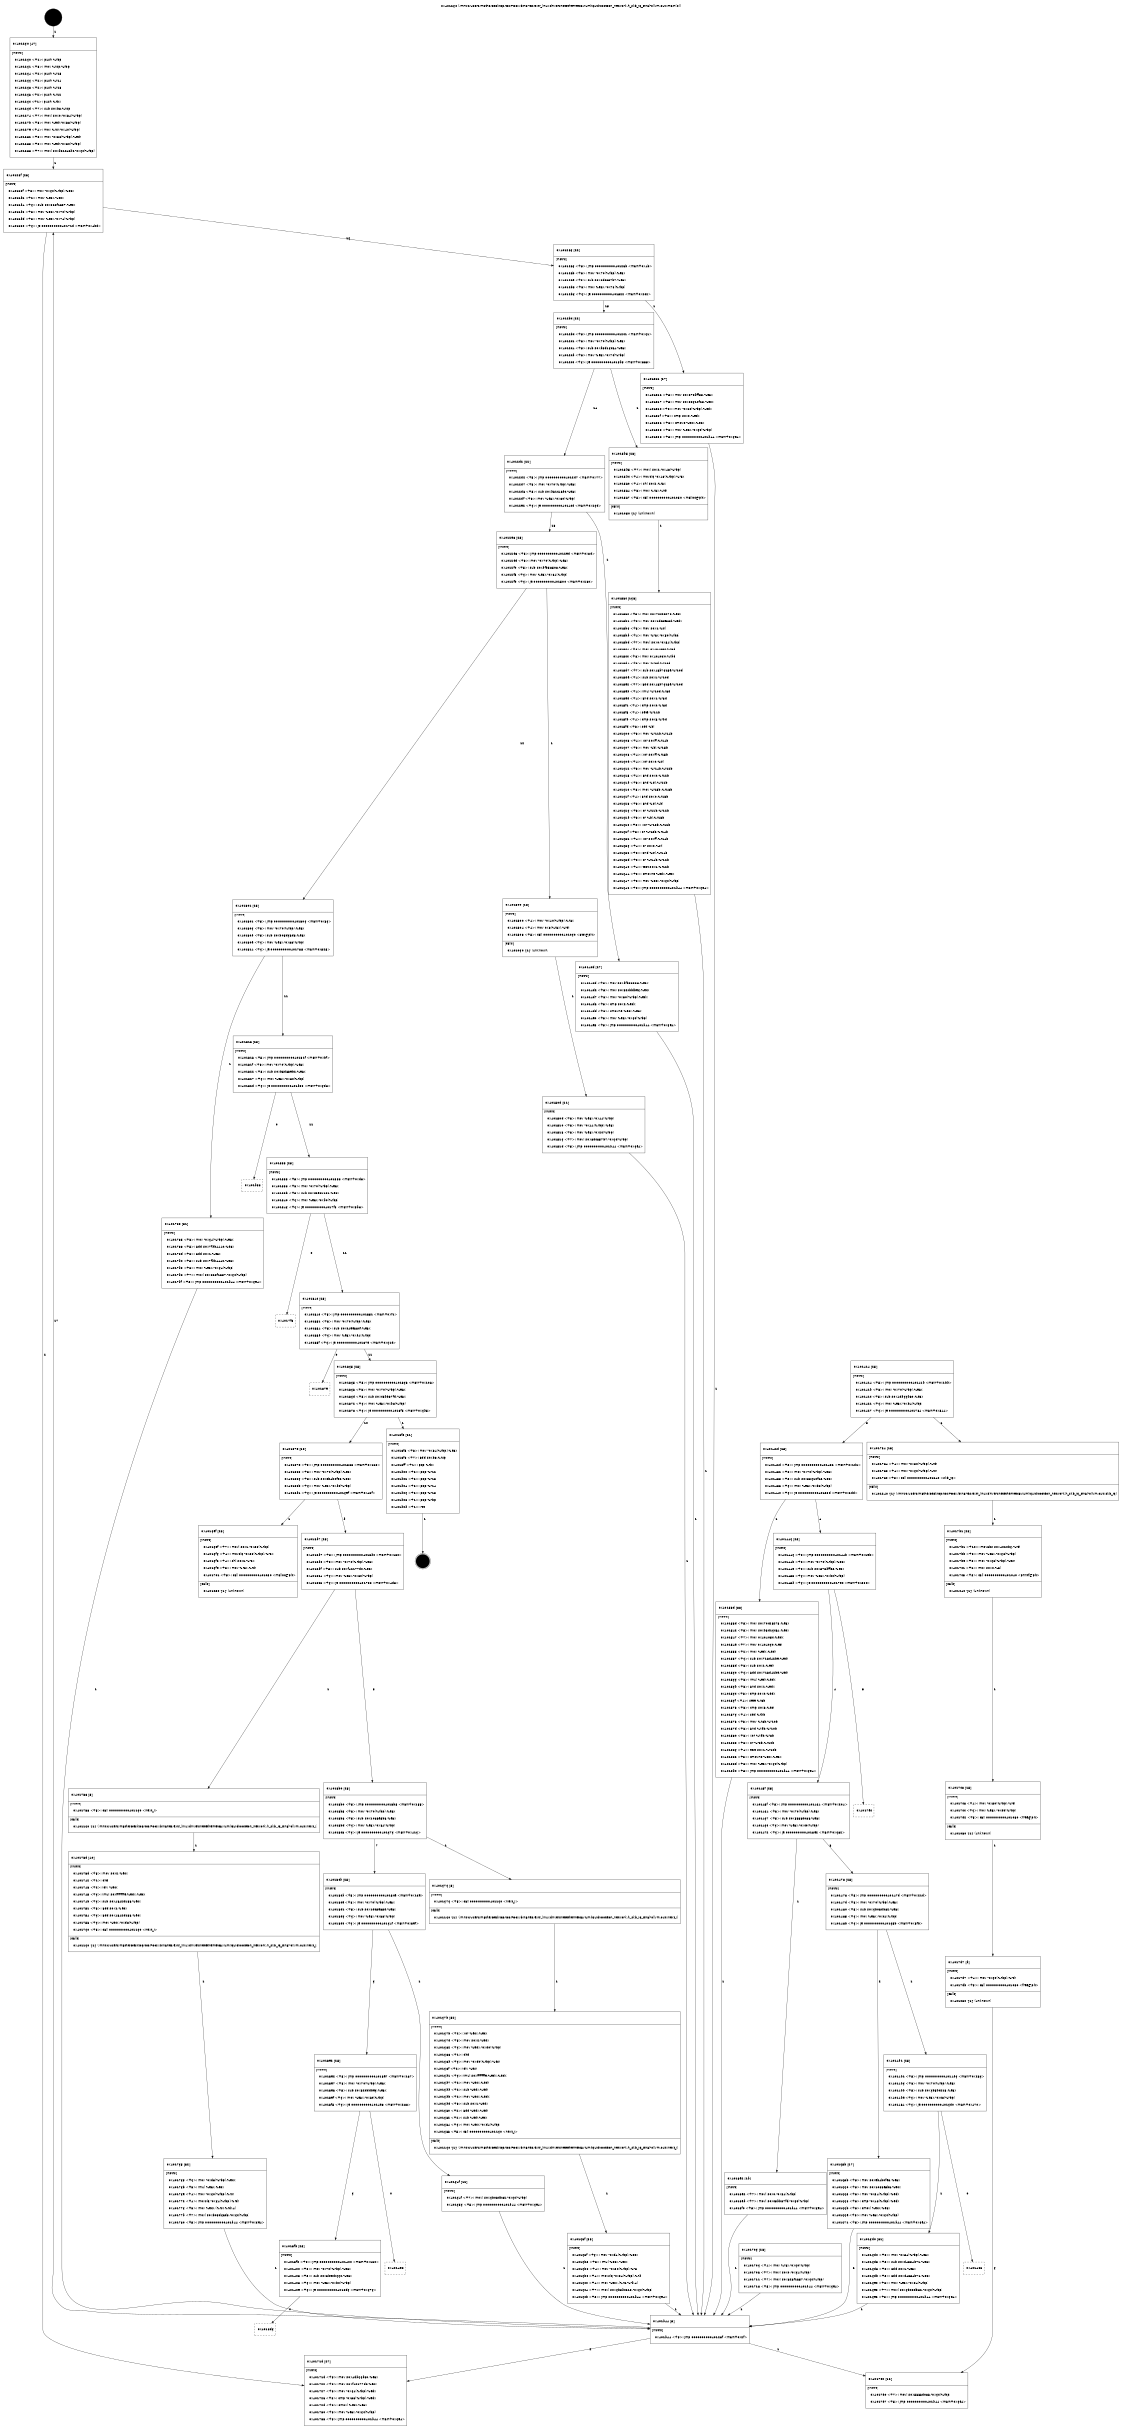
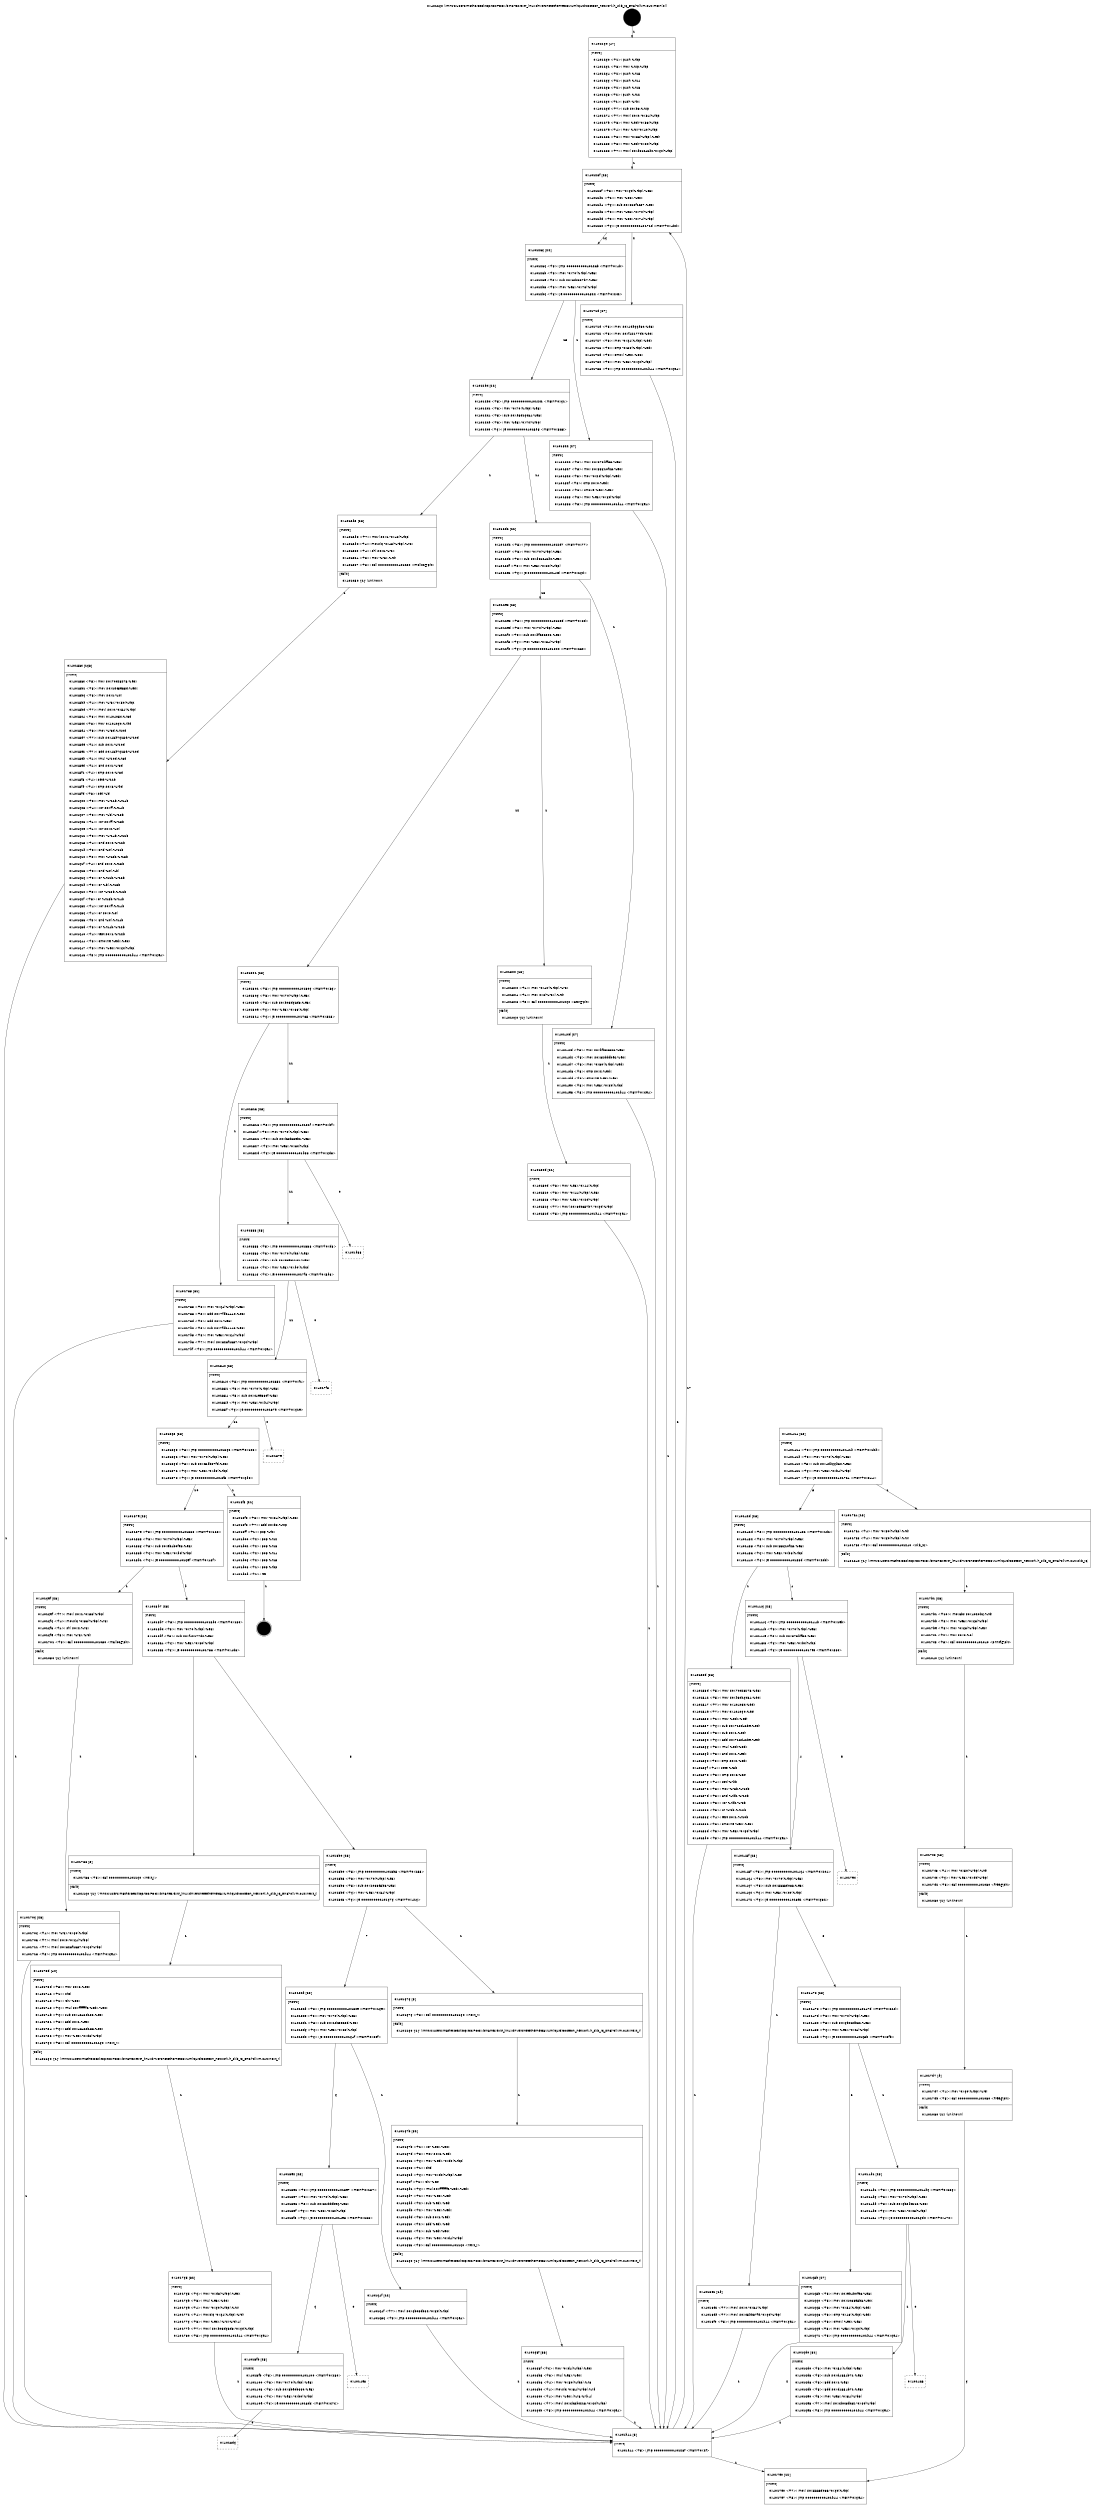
edge "0x4016ef [23]" -> "0x401706 [23]": added, label "1"
edge "0x401944 [5]" -> "0x40171d [27]": reversed
